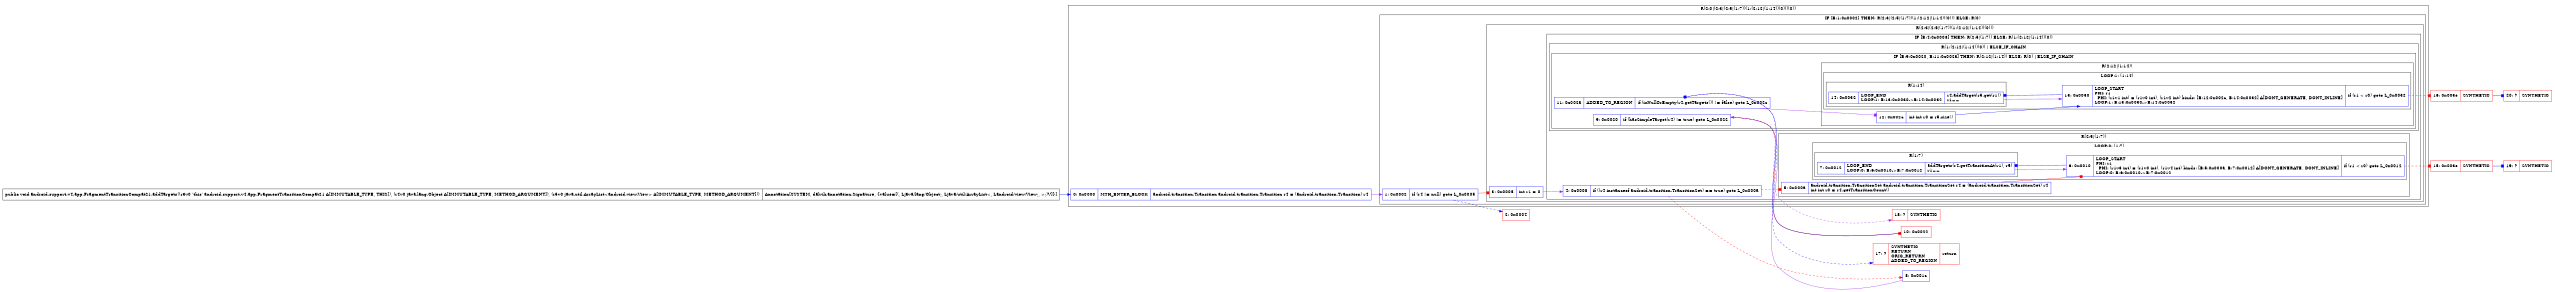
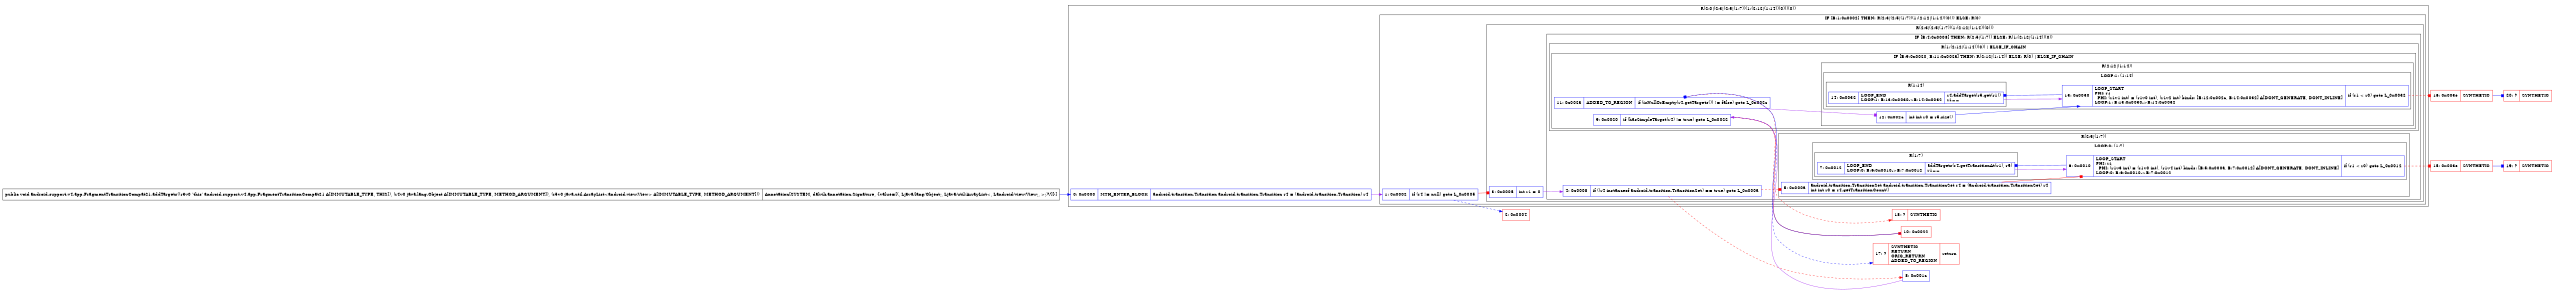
edge "11: 0x002a" -> "18: ?": color purple -> red
